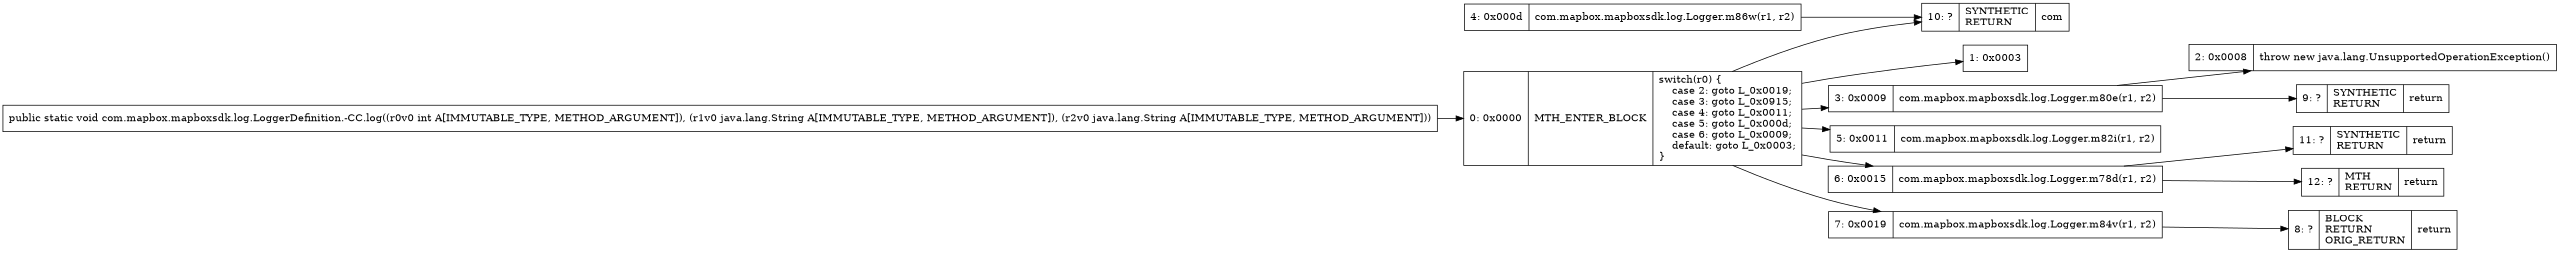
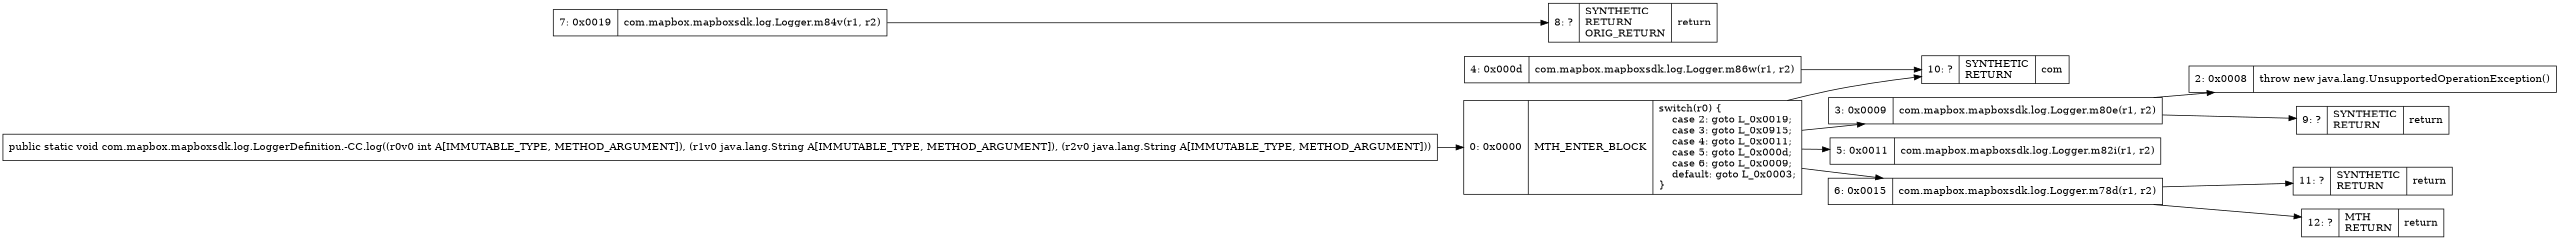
node "1: 0x0003": removed
edge "0: 0x0000" -> "7: 0x0019": removed
node "8: ?": text "BLOCK" -> "SYNTHETIC"
